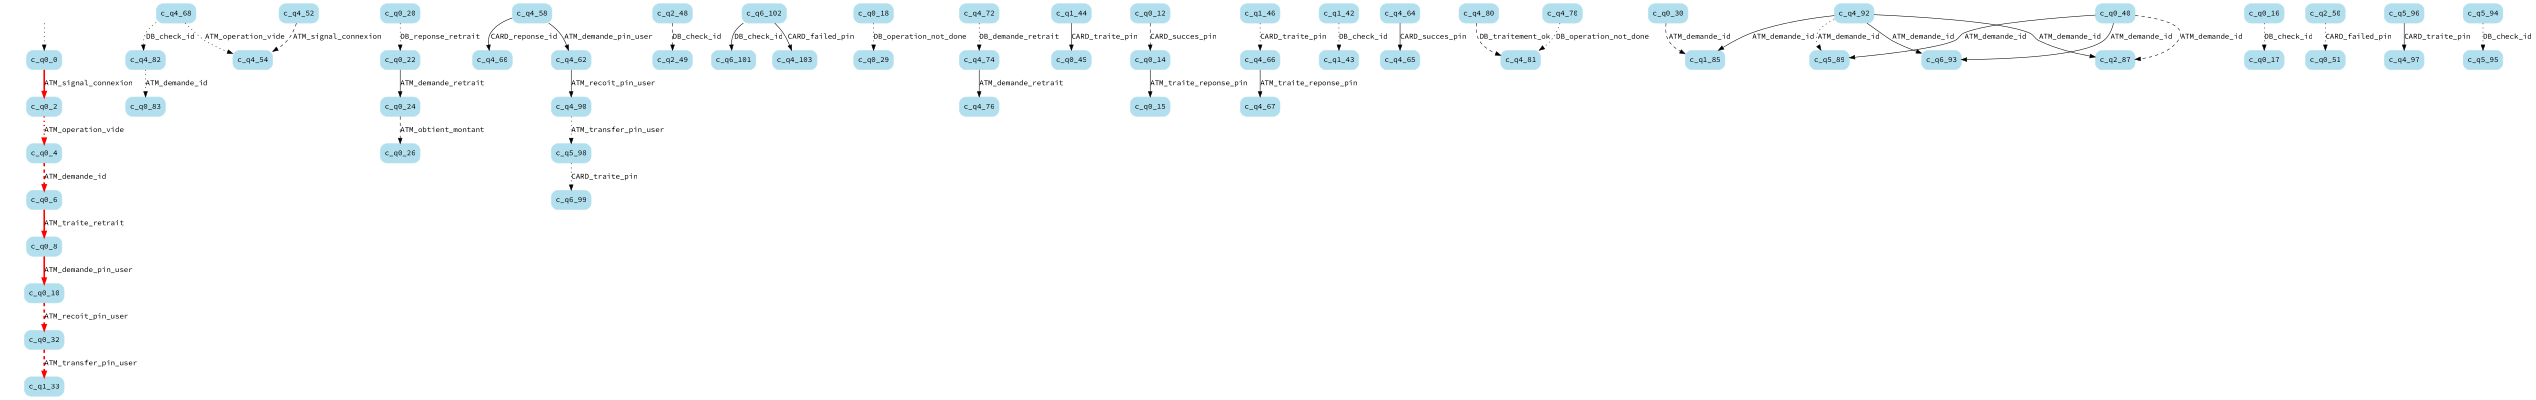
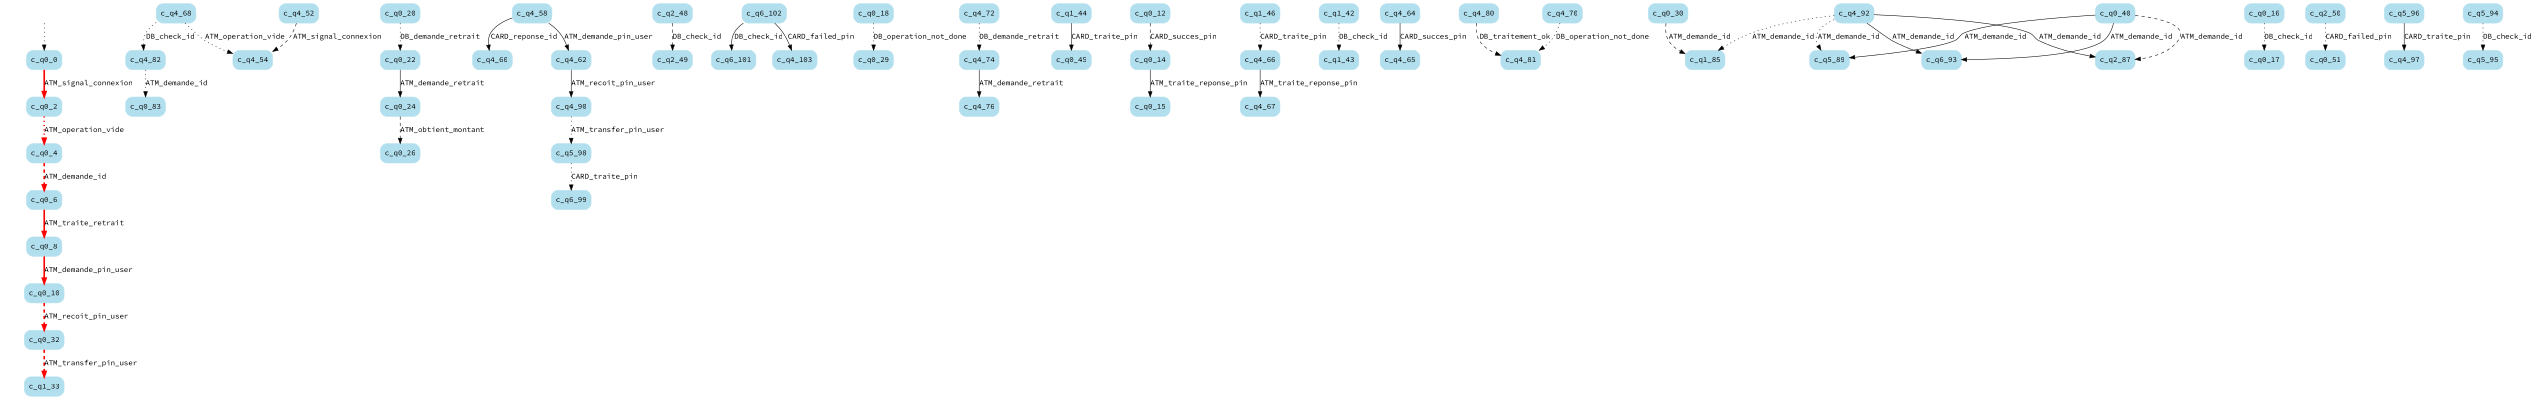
edge "c_q4_92" -> "c_q1_85": style solid -> dotted
edge "c_q0_20" -> "c_q0_22": label "DB_reponse_retrait" -> "DB_demande_retrait"
